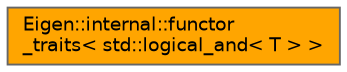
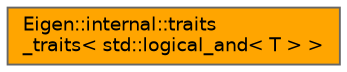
node "Eigen::internal::functor _traits< std::logical_and< T > >": label "Eigen::internal::functor _traits< std::logical_and< T > >" -> "Eigen::internal::traits _traits< std::logical_and< T > >"
